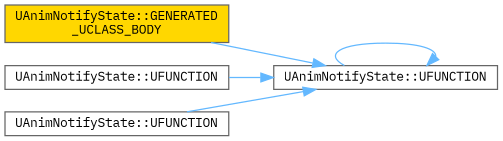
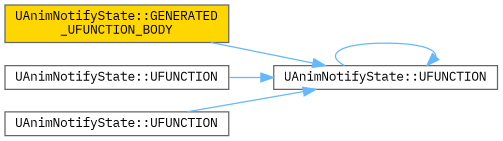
node "UAnimNotifyState::GENERATED _UCLASS_BODY": label "UAnimNotifyState::GENERATED _UCLASS_BODY" -> "UAnimNotifyState::GENERATED _UFUNCTION_BODY"
